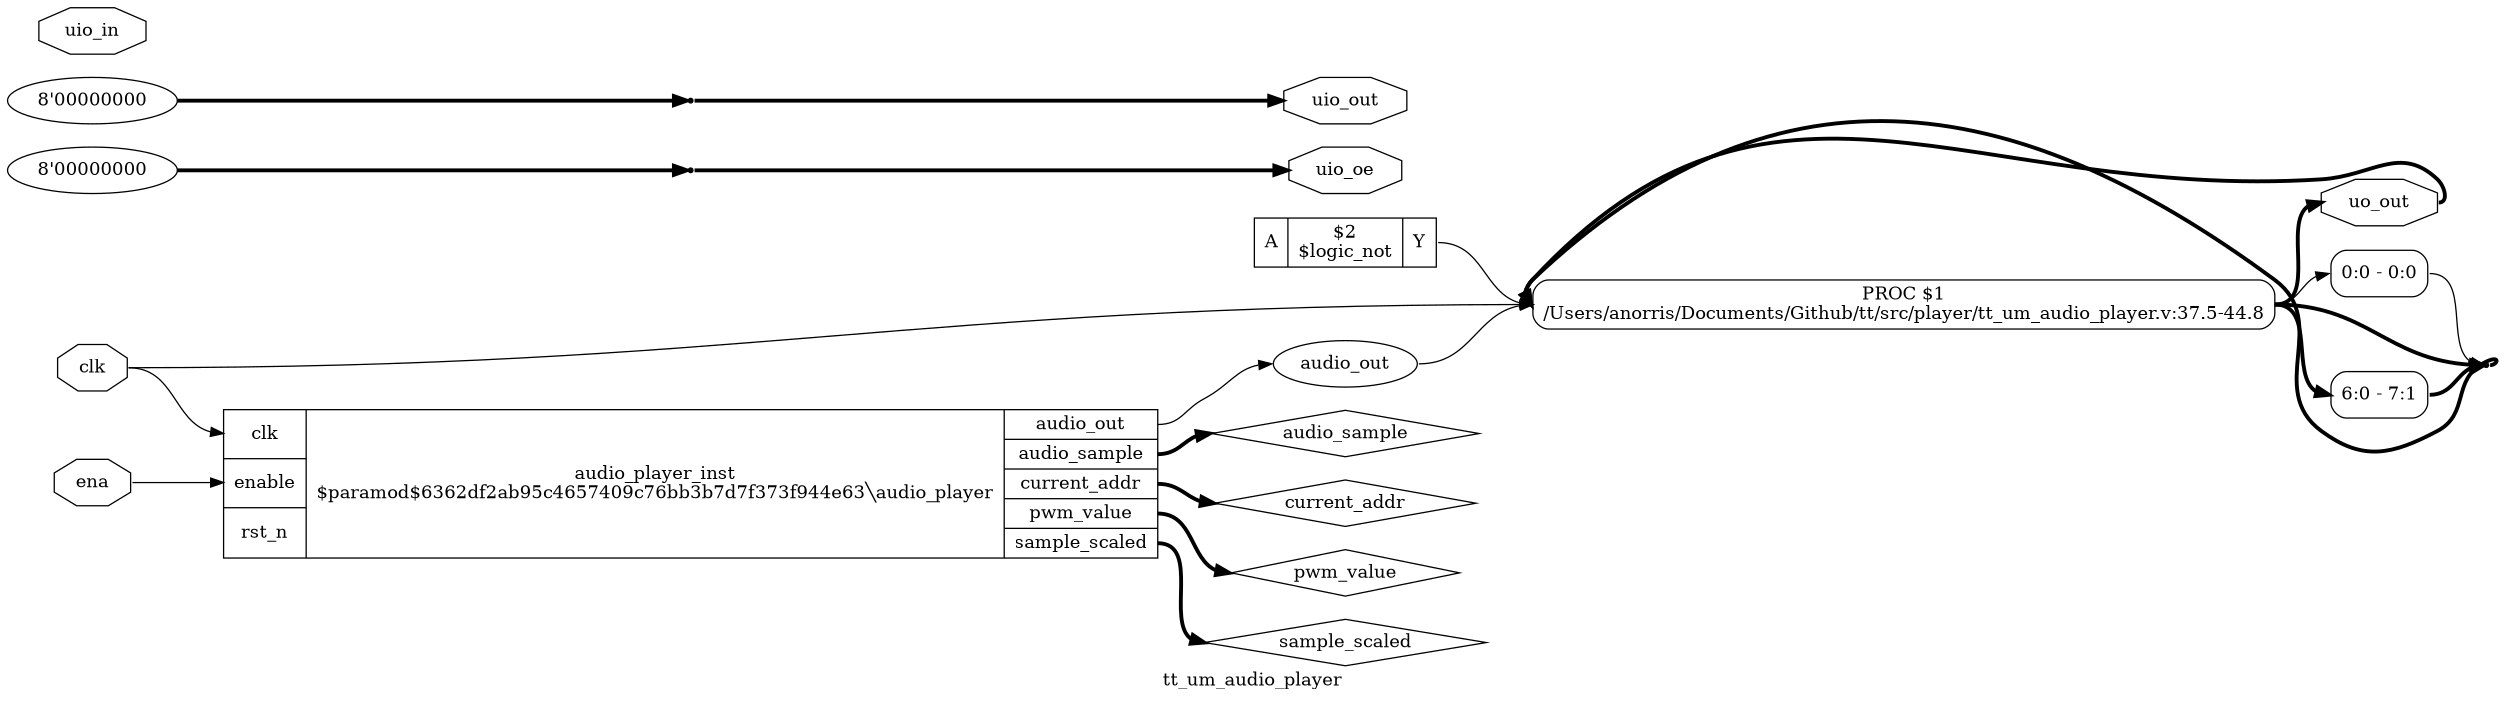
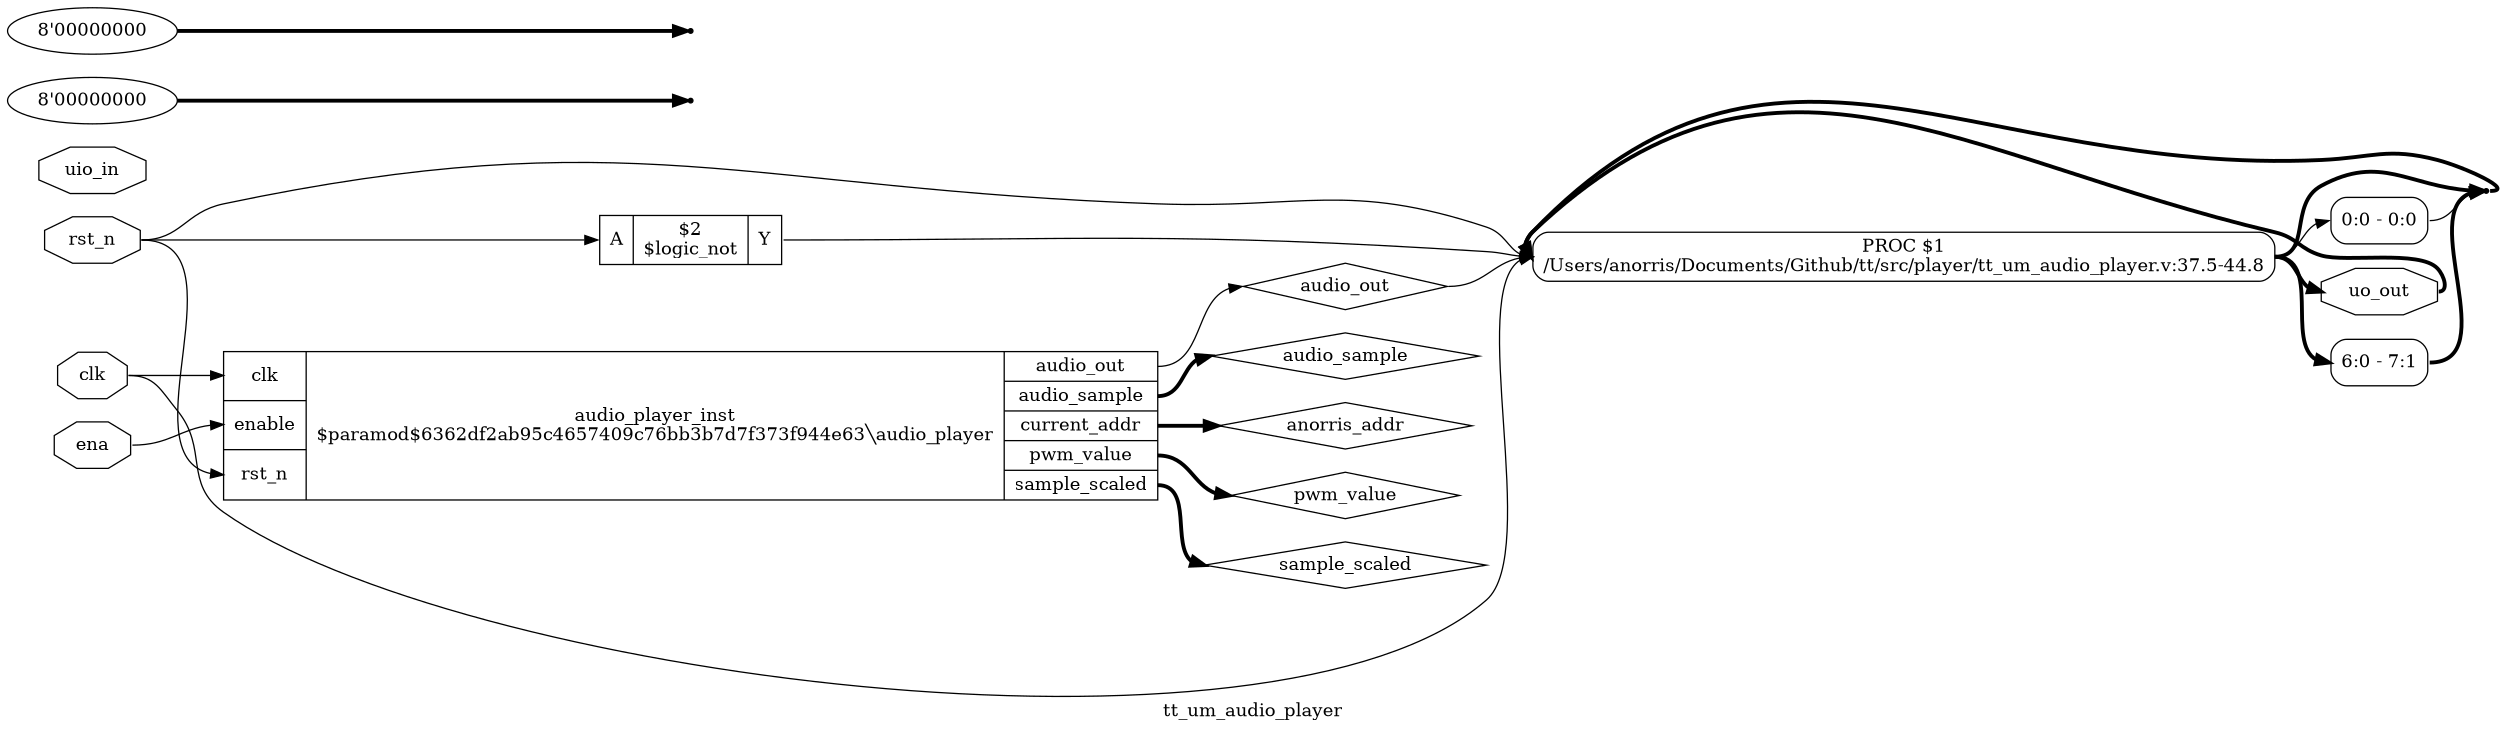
node "uio_out": removed
node "uio_oe": removed
node "rst_n": added
node "audio_out": shape ellipse -> diamond
node "current_addr": label "current_addr" -> "anorris_addr"
